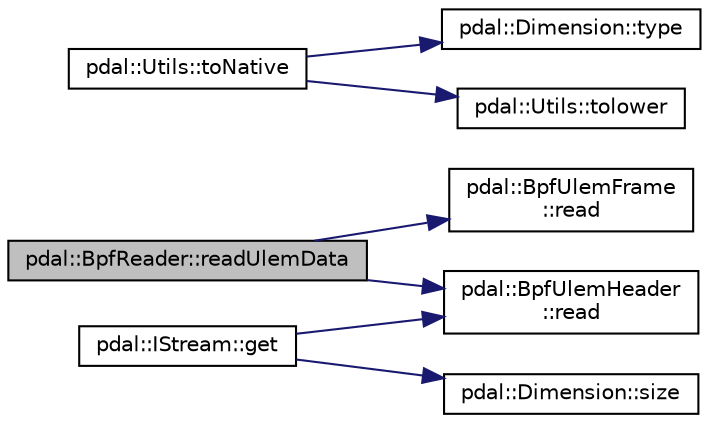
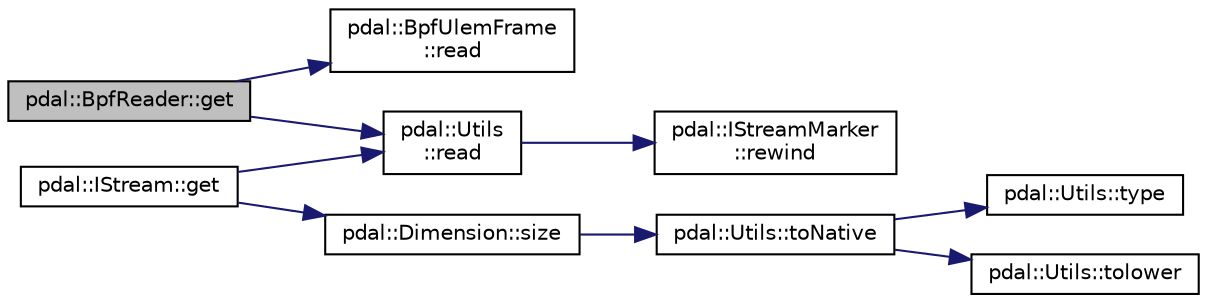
node "pdal::Dimension::type": label "pdal::Dimension::type" -> "pdal::Utils::type"
node "pdal::IStreamMarker ::rewind": added
edge "pdal::Dimension::size" -> "pdal::Utils::toNative": added
node "pdal::BpfReader::readUlemData": label "pdal::BpfReader::readUlemData" -> "pdal::BpfReader::get"
node "pdal::BpfUlemHeader ::read": label "pdal::BpfUlemHeader ::read" -> "pdal::Utils ::read"
